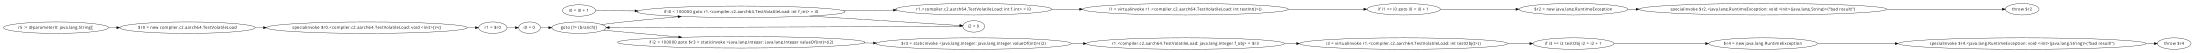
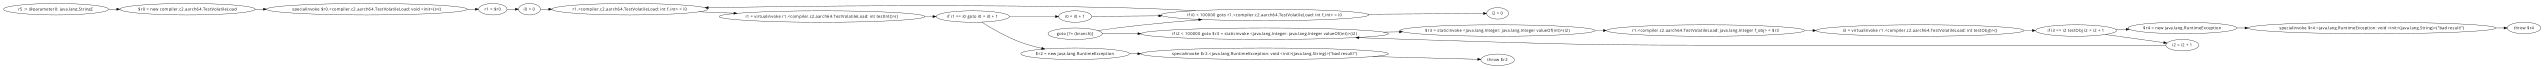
edge "if i1 == i0 goto i0 = i0 + 1" -> "i0 = i0 + 1": added
edge "i2 = 0" -> "goto [?= (branch)]": removed
edge "i0 = 0" -> "goto [?= (branch)]": now "i0 = 0" -> "r1.<compiler.c2.aarch64.TestVolatileLoad: int f_int> = i0"
node "i2 = i2 + 1": added
